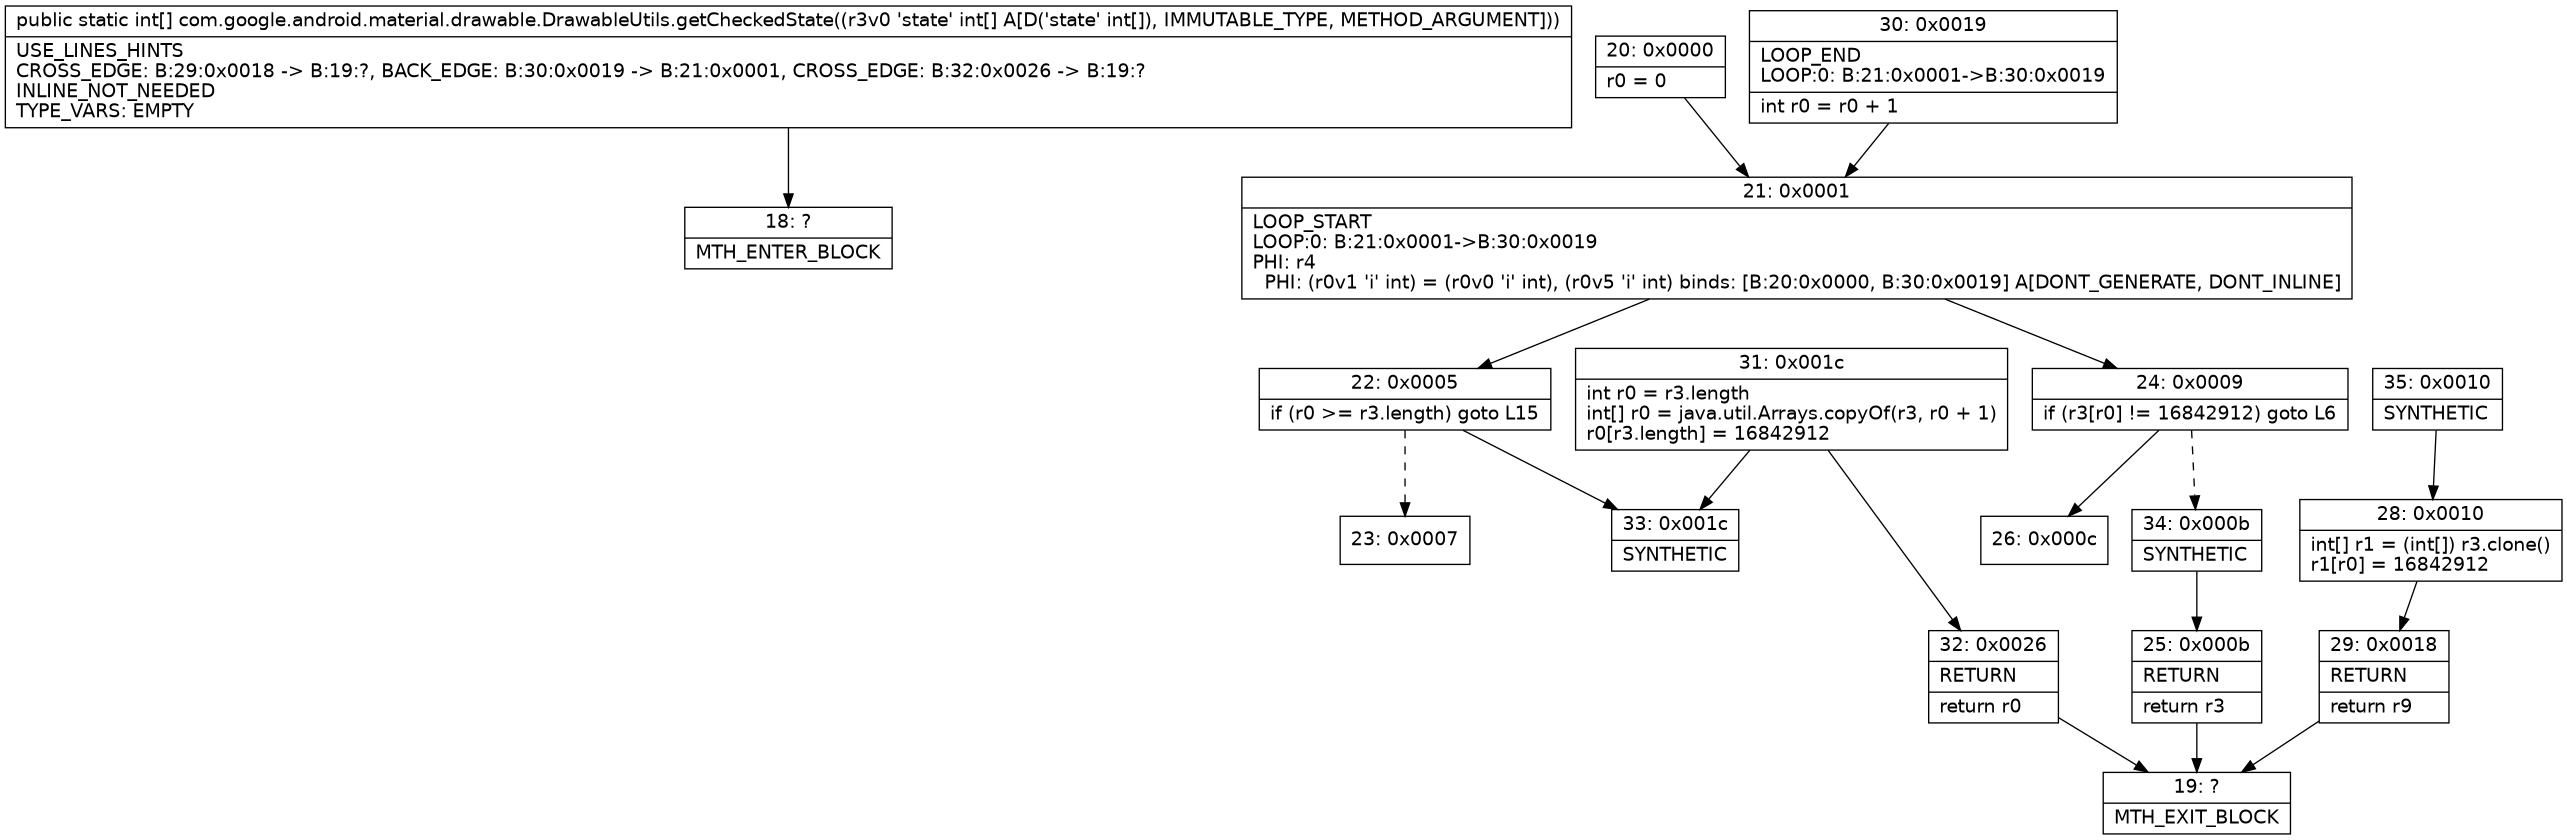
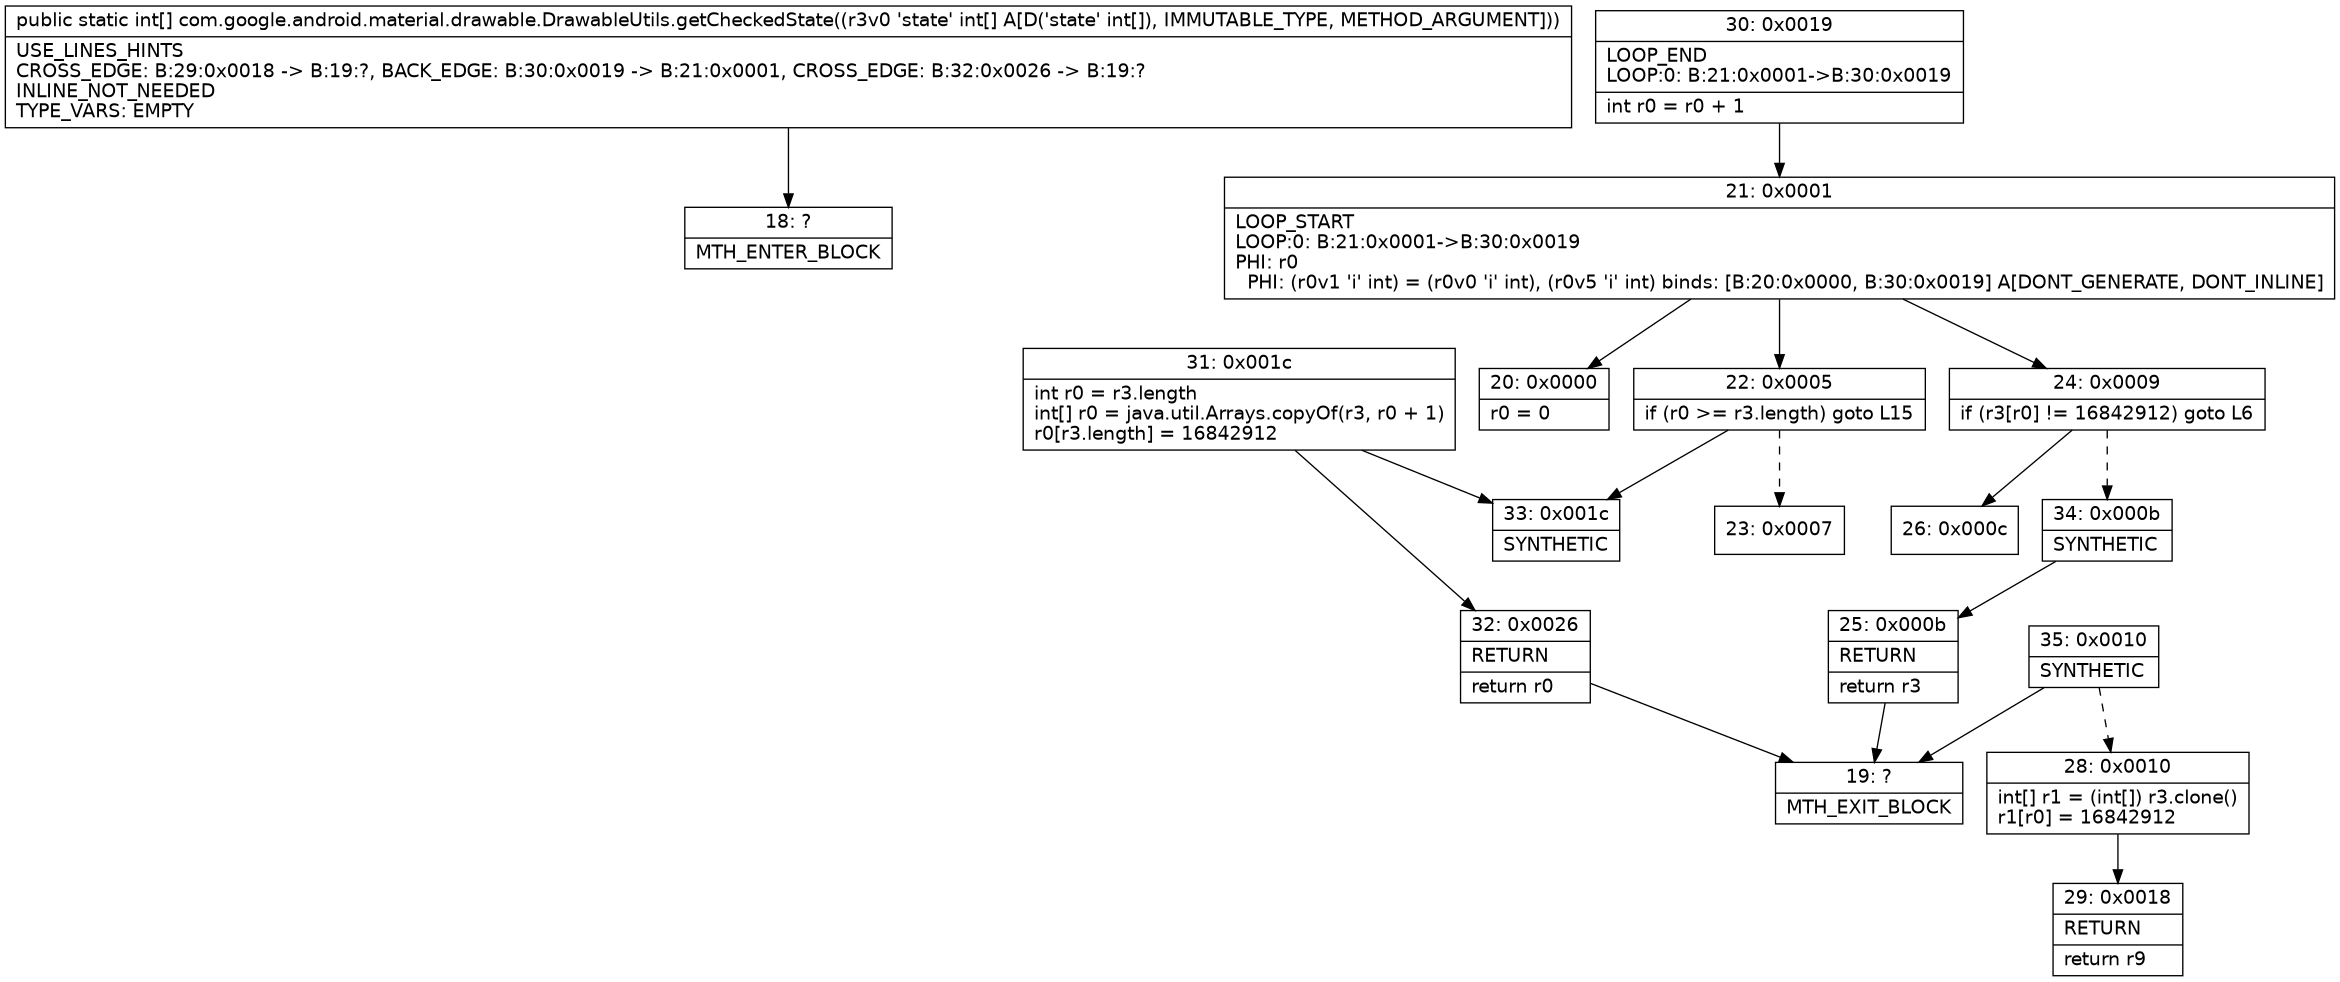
edge "20: 0x0000" -> "21: 0x0001": reversed
node "21: 0x0001": text "PHI: r4" -> "PHI: r0"
edge "35: 0x0010" -> "28: 0x0010": style solid -> dashed
edge "29: 0x0018" -> "19: ?": now "35: 0x0010" -> "19: ?"
